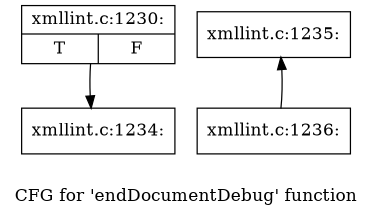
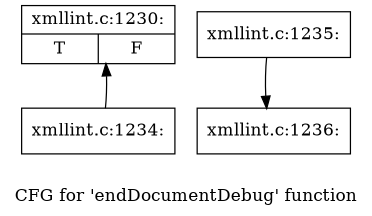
edge "xmllint.c:1230:" -> "xmllint.c:1234:": reversed
edge "xmllint.c:1236:" -> "xmllint.c:1235:": reversed
